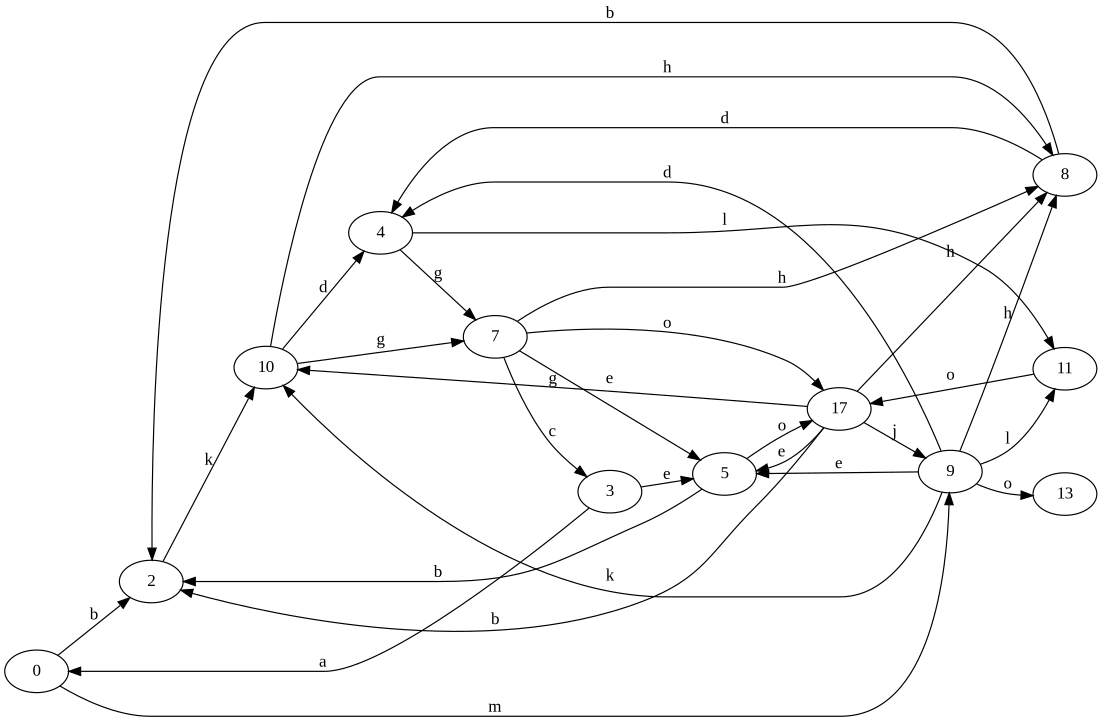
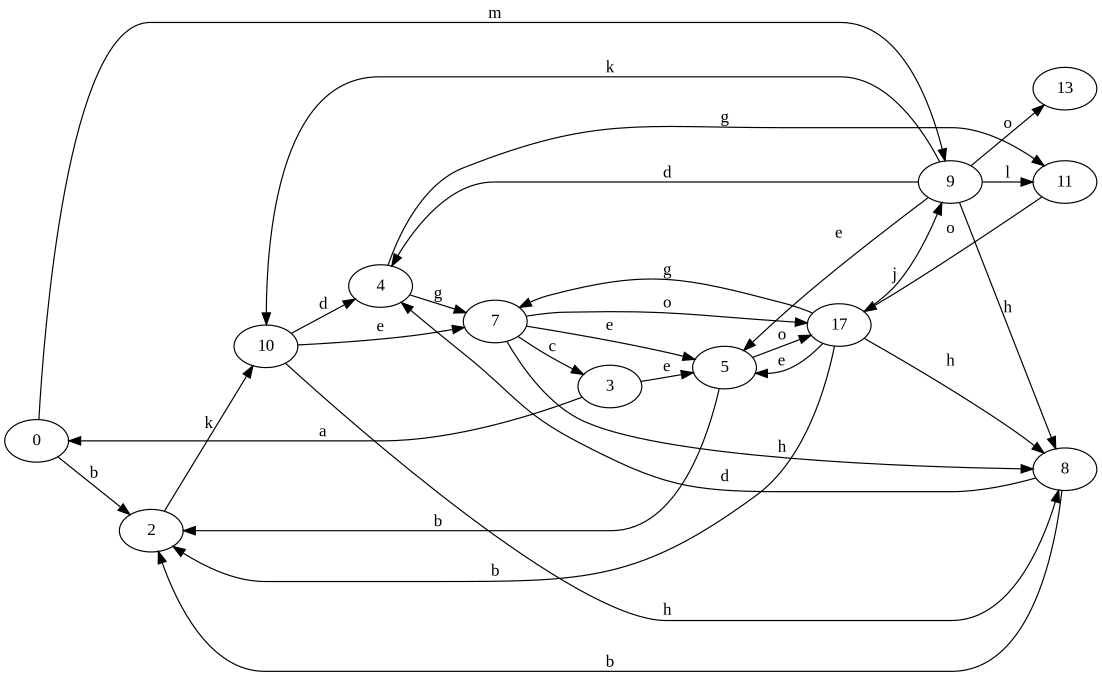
edge "4" -> "11": label "l" -> "g"
edge "10" -> "7": label "g" -> "e"
edge "17" -> "10": now "17" -> "7"
